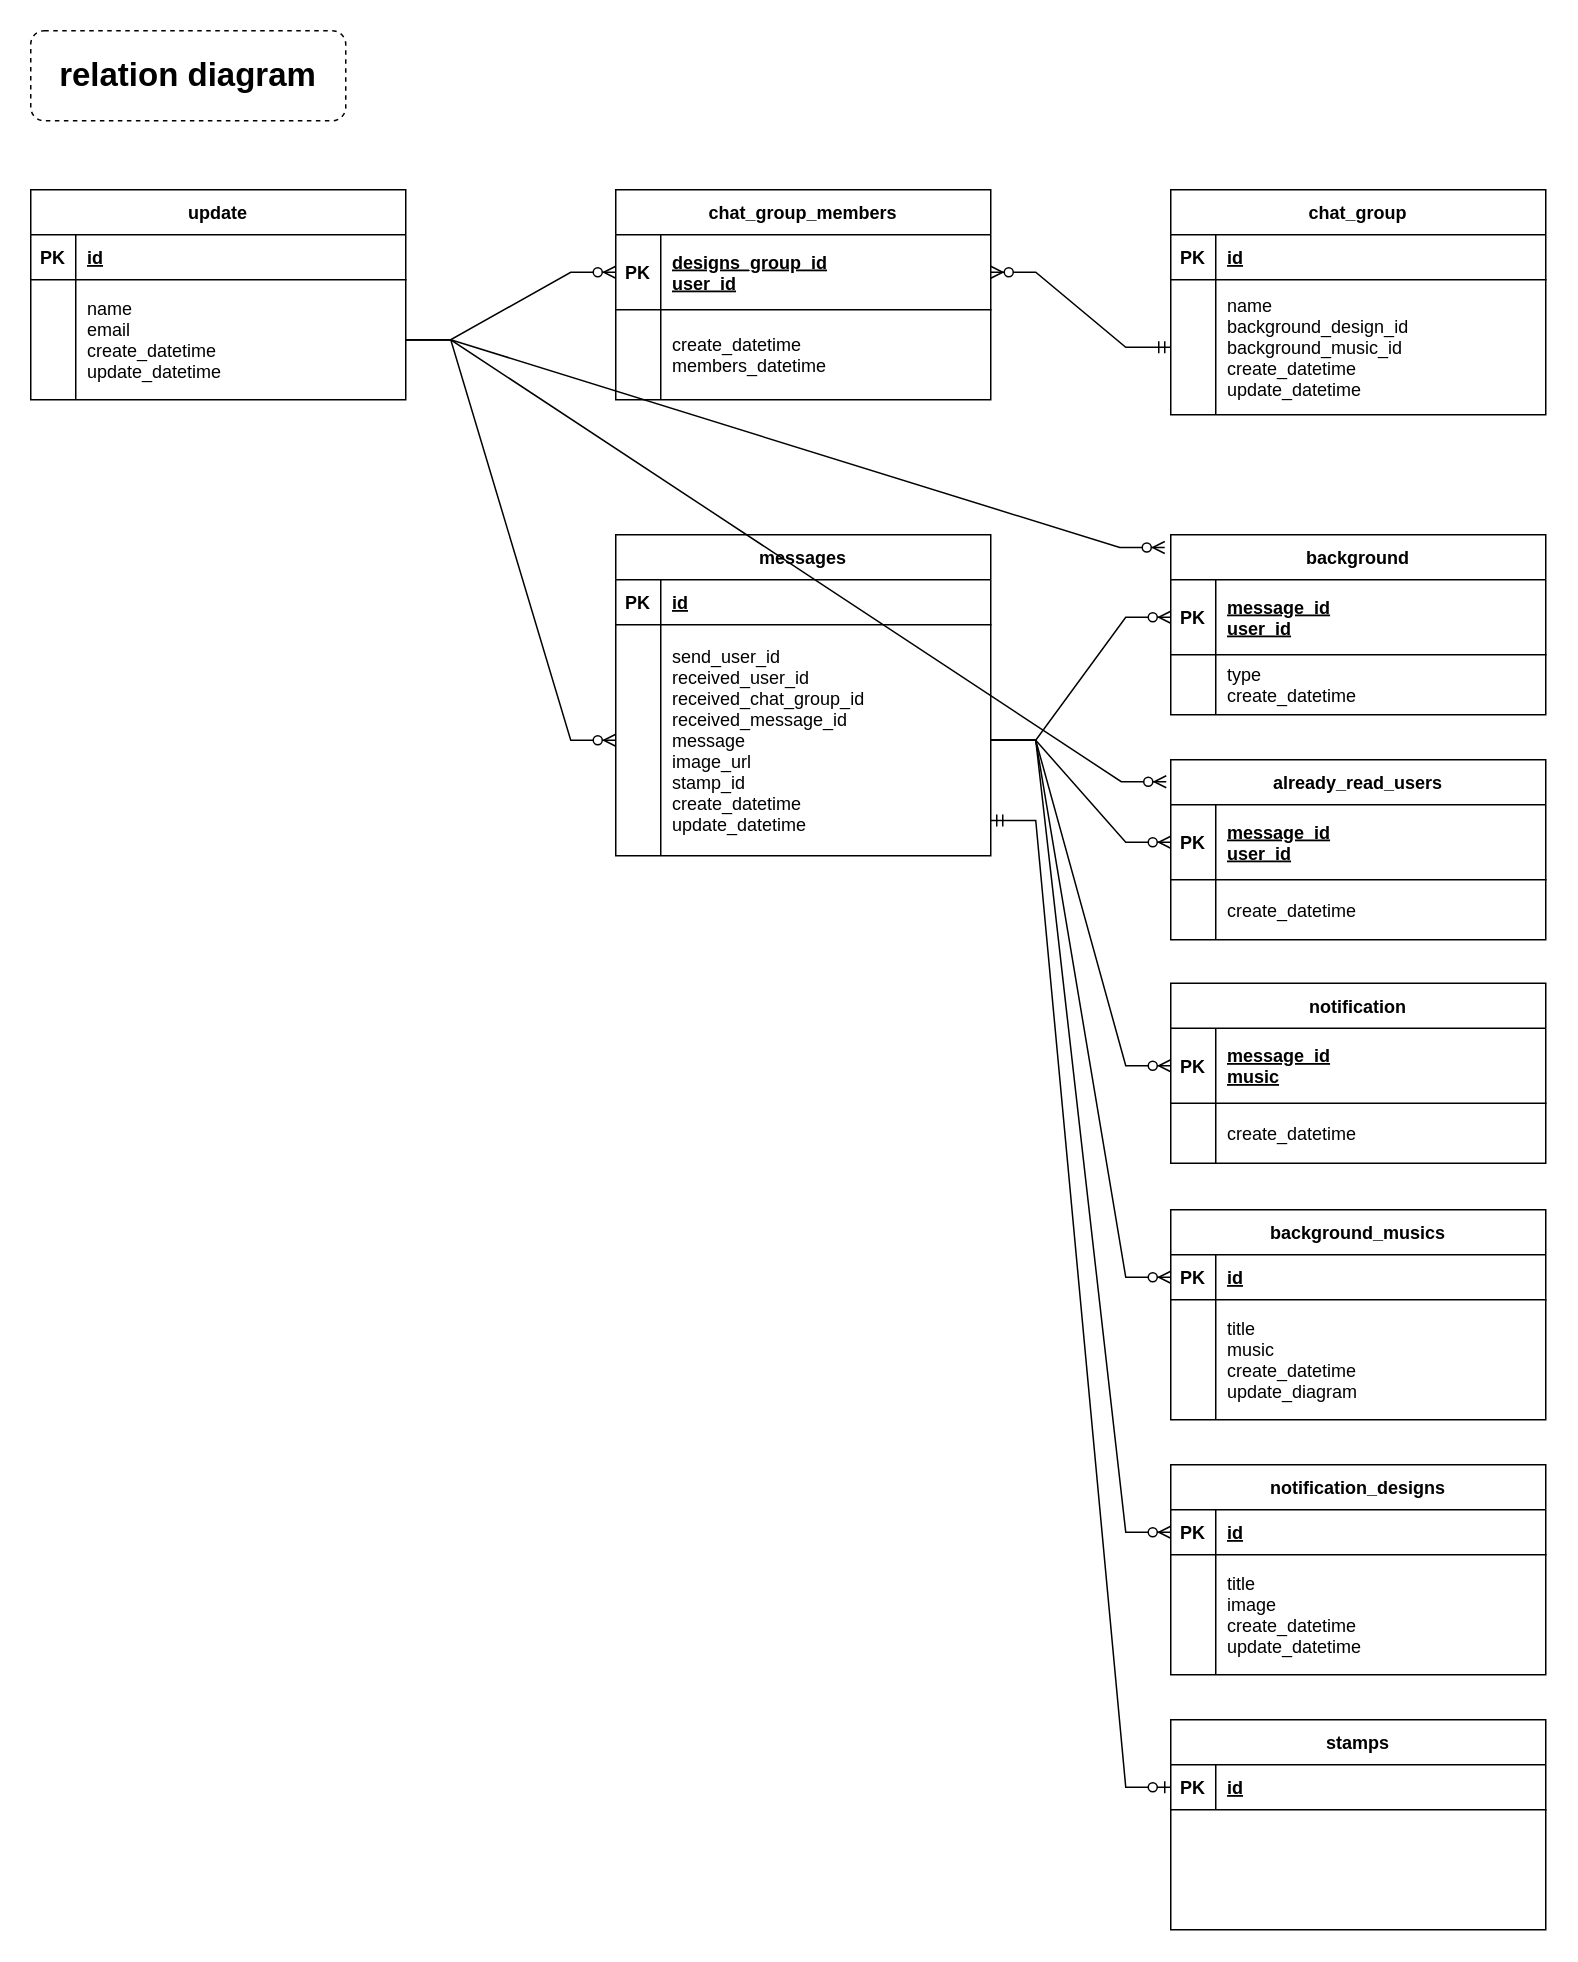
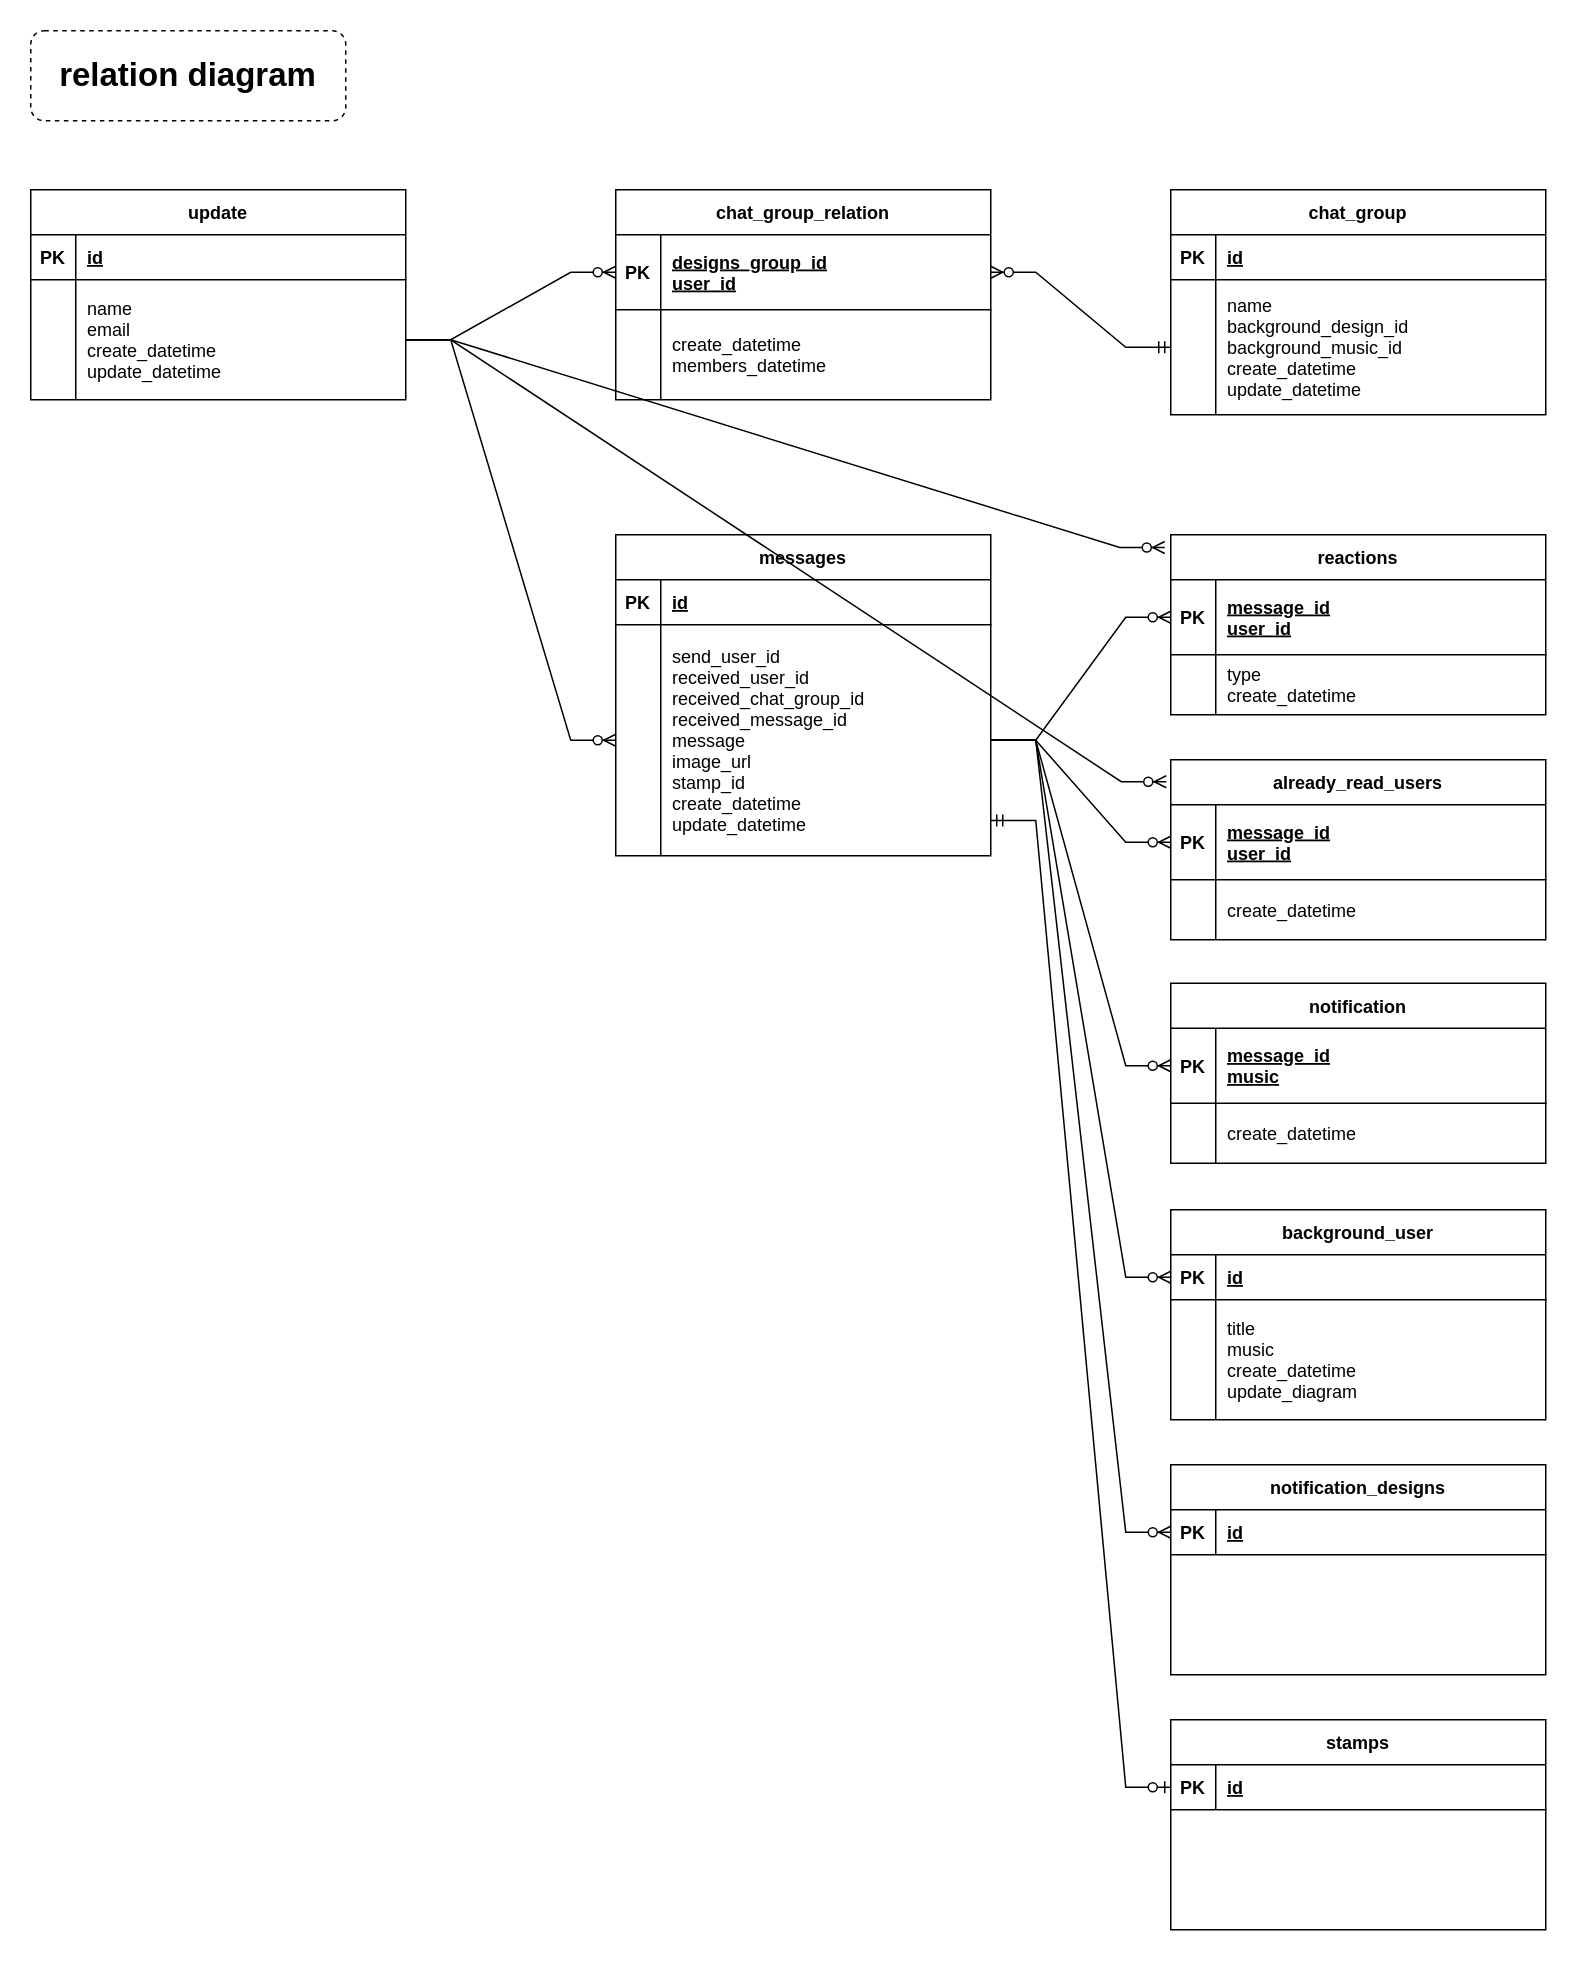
node "chat_group_members": label "chat_group_members" -> "chat_group_relation"
node "background": label "background" -> "reactions"
node "background_musics": label "background_musics" -> "background_user"
node "title image create_datetime update_datetime": removed
